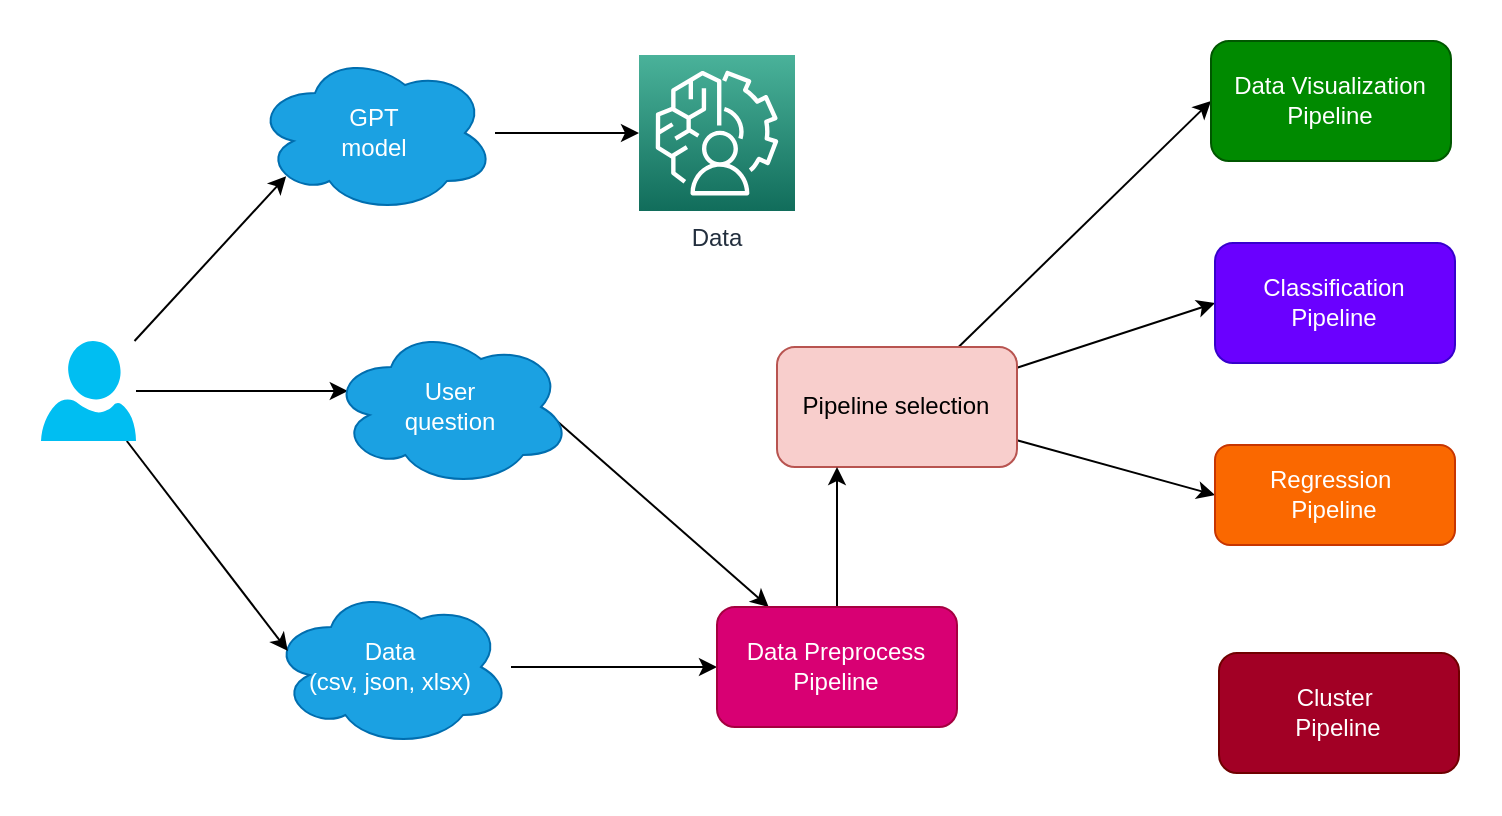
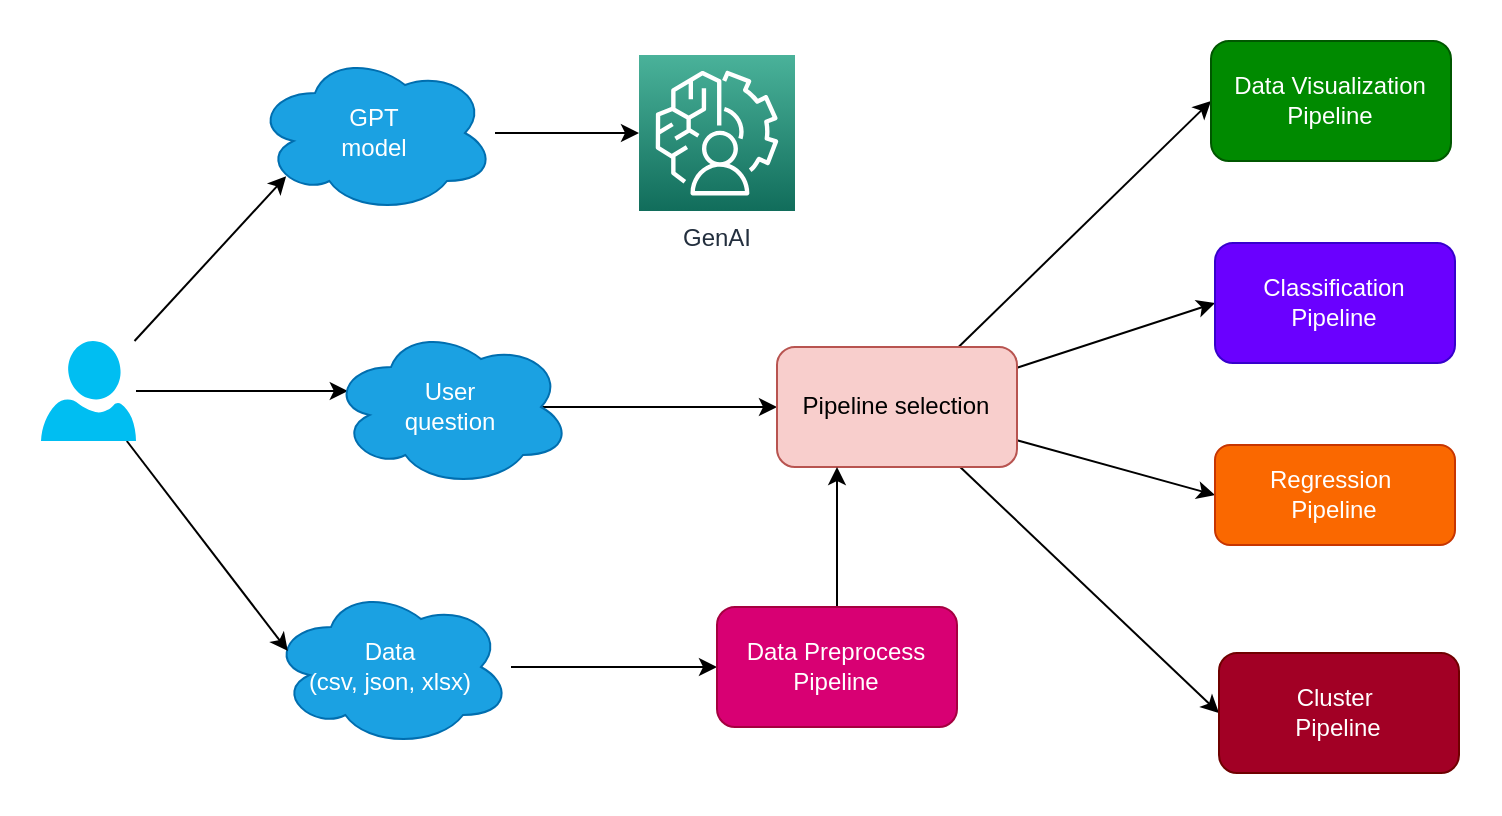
node "Data": label "Data" -> "GenAI"
edge "User question" -> "Data Preprocess Pipeline": now "User question" -> "Pipeline selection"
edge "Pipeline selection" -> "Cluster Pipeline": added
